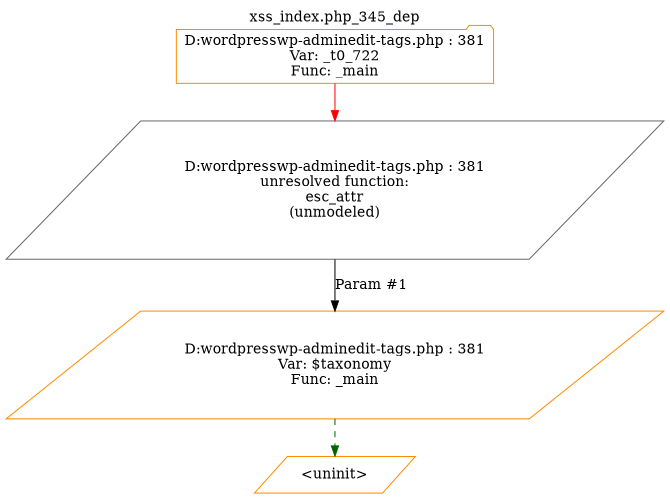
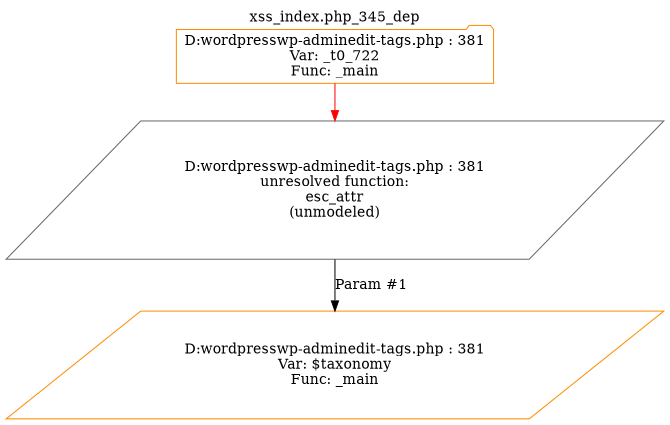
node "<uninit>": removed
